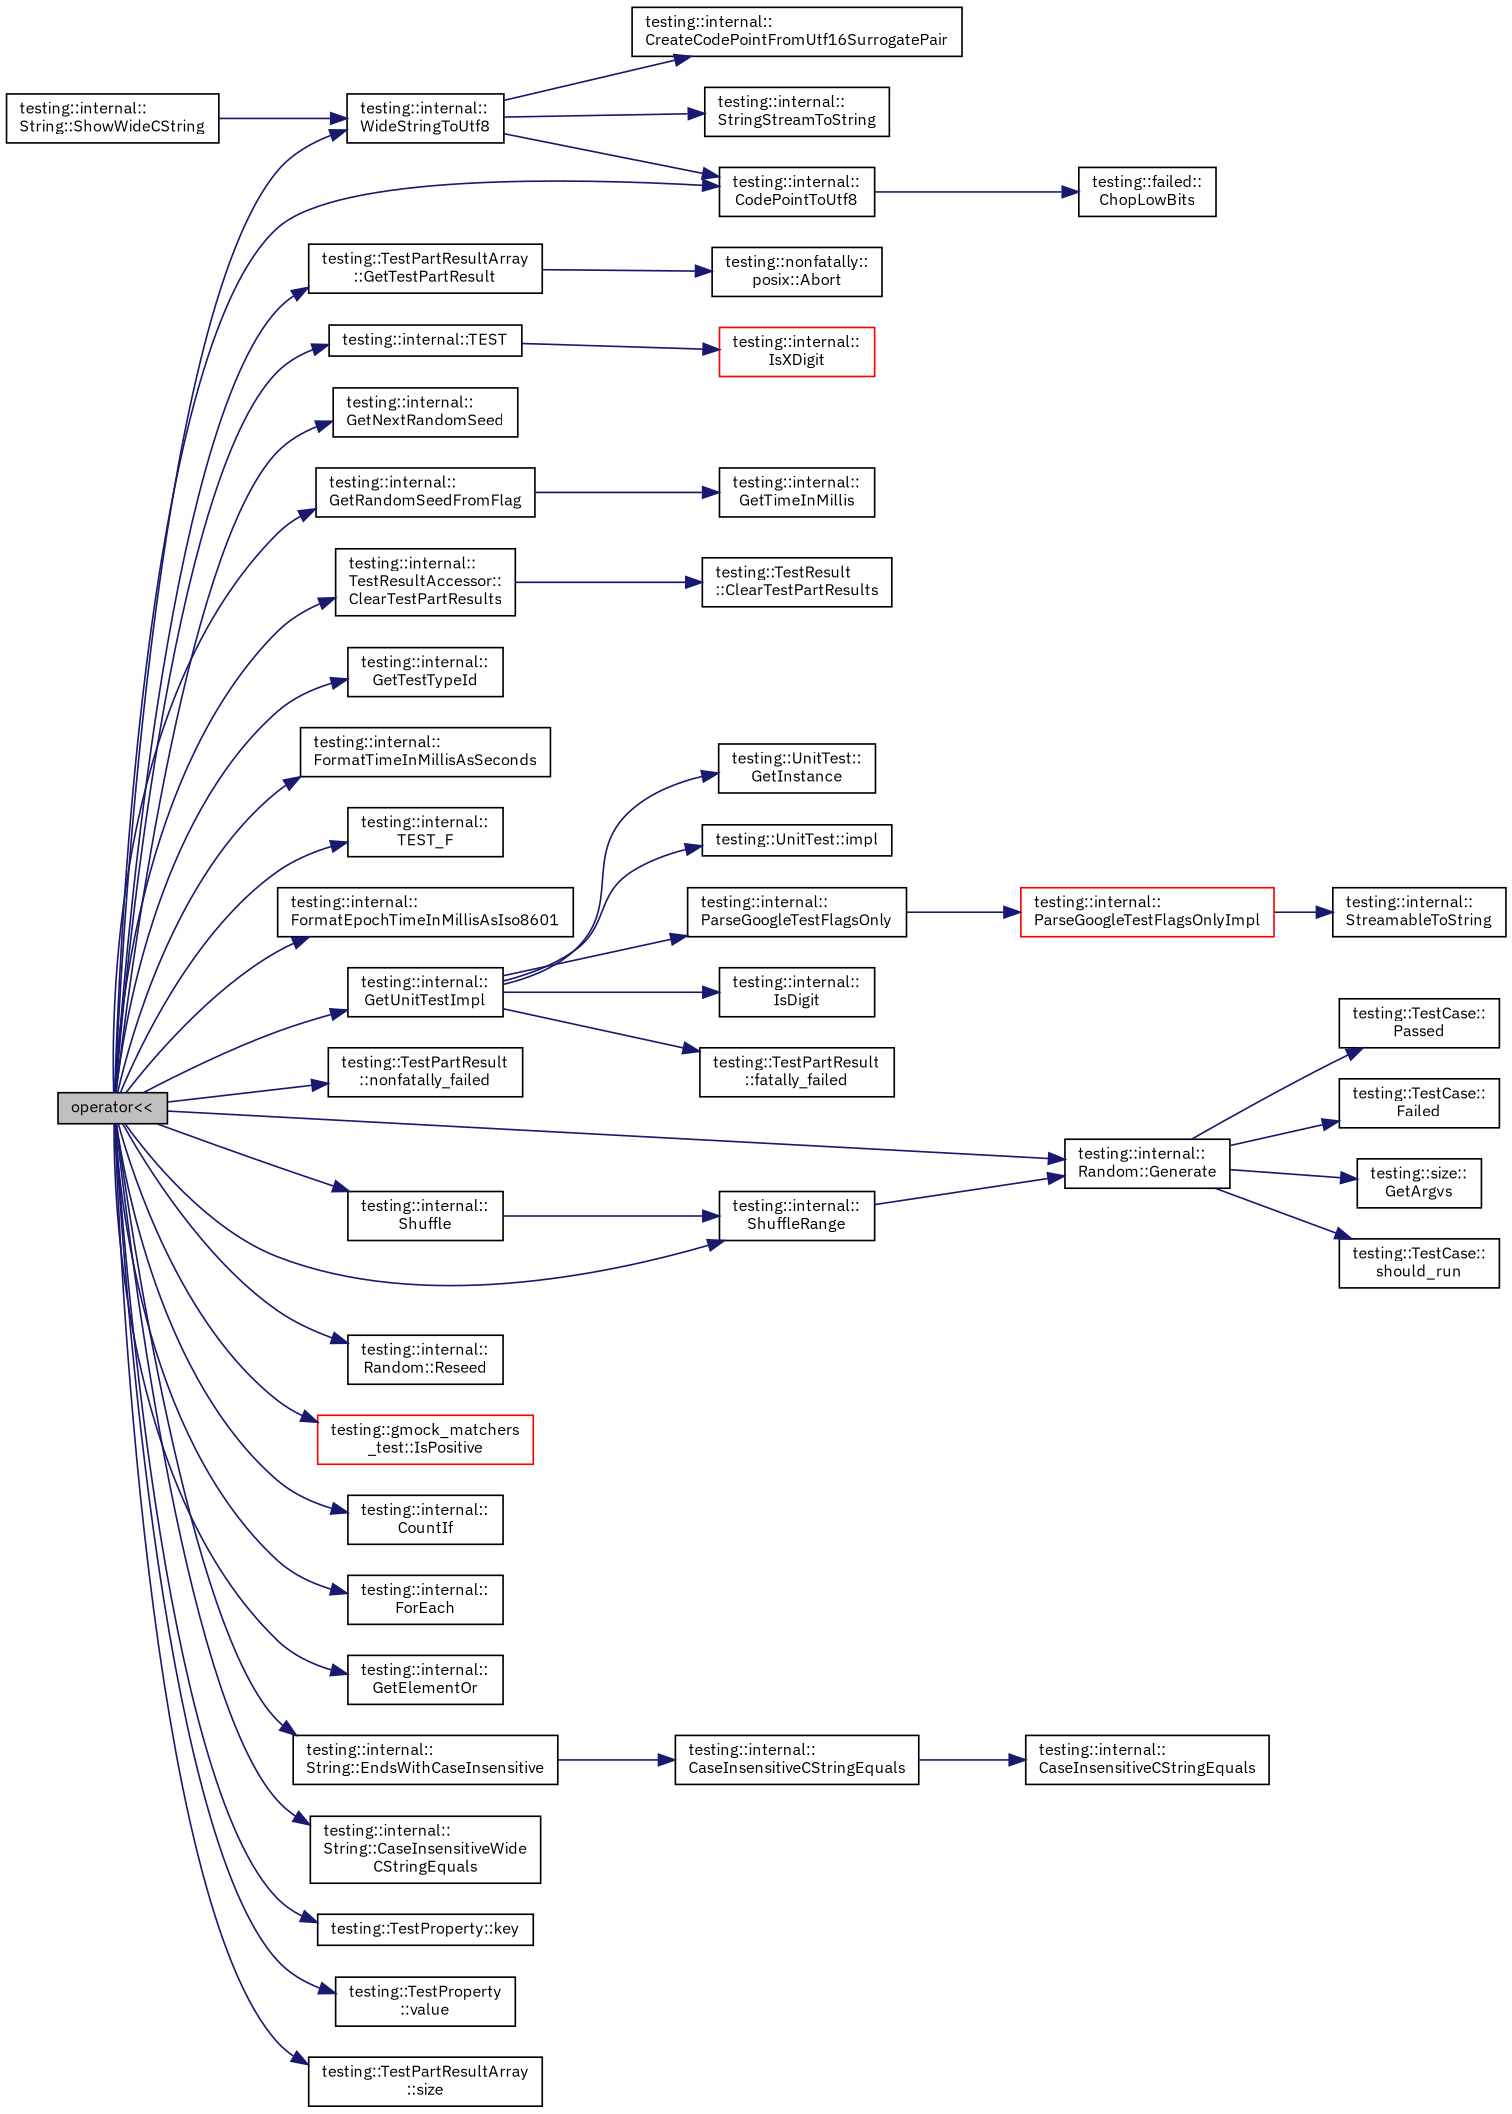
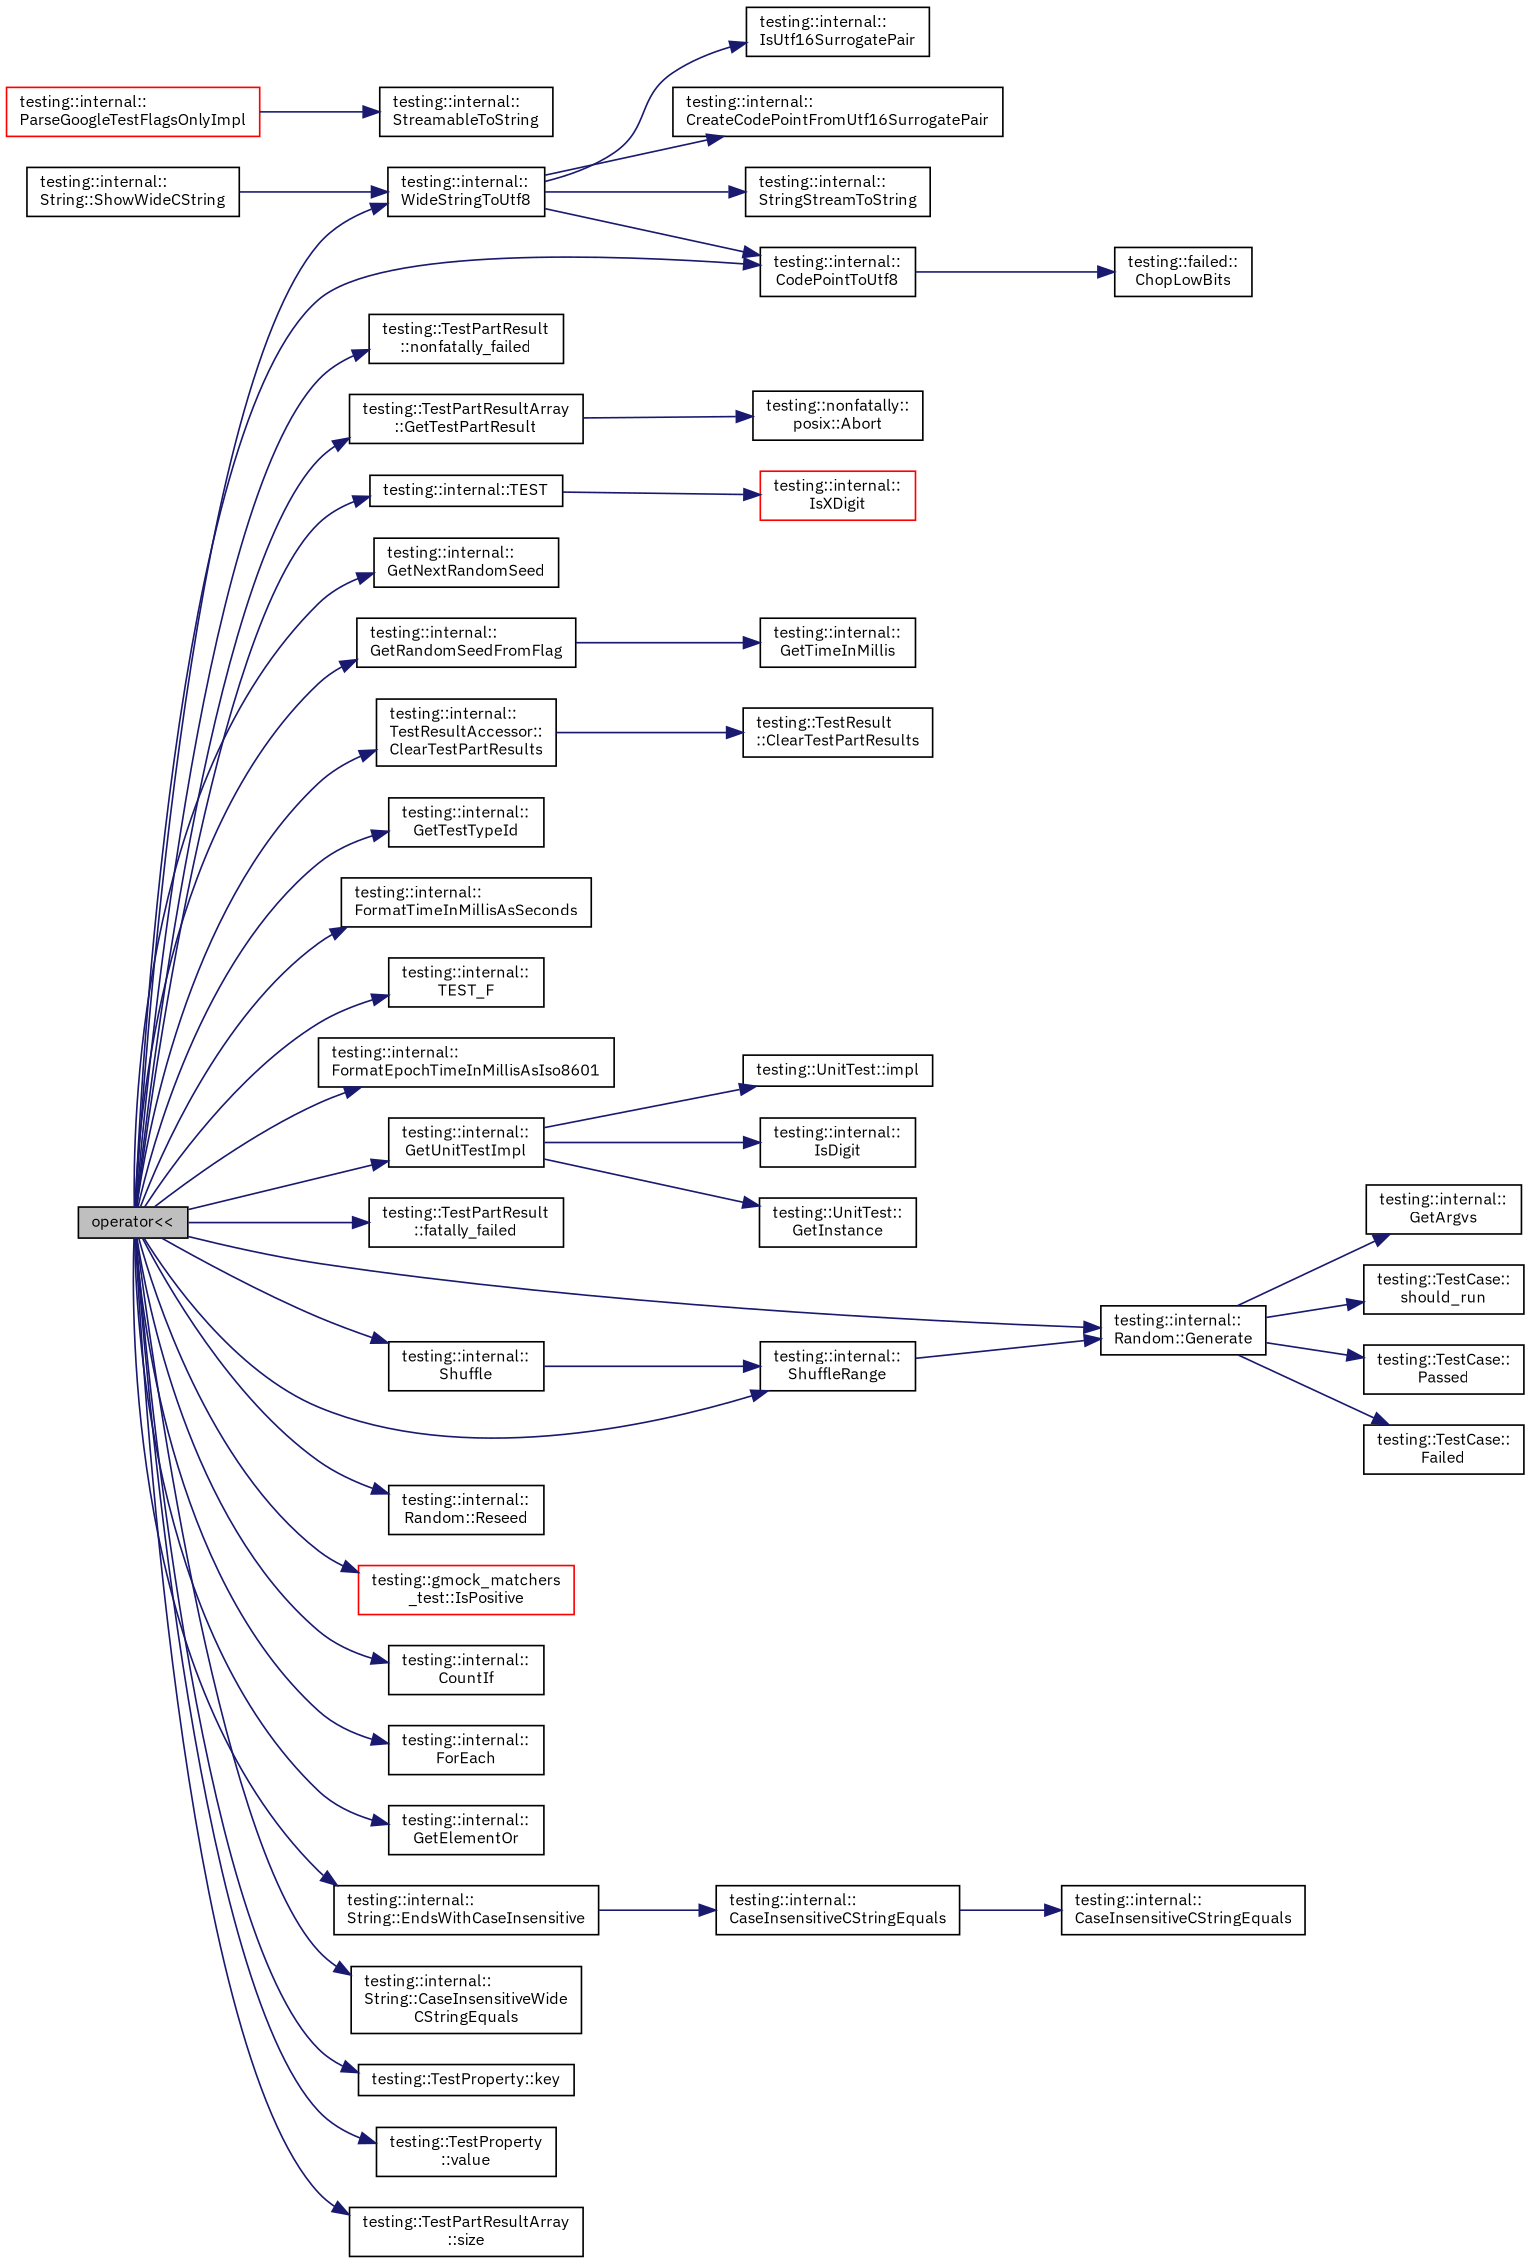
node "testing::internal:: IsUtf16SurrogatePair": added
node "testing::internal:: ParseGoogleTestFlagsOnly": removed
edge "testing::internal:: GetUnitTestImpl" -> "testing::TestPartResult ::fatally_failed": now "operator<<" -> "testing::TestPartResult ::fatally_failed"
node "testing::size:: GetArgvs": label "testing::size:: GetArgvs" -> "testing::internal:: GetArgvs"
